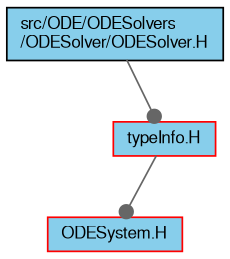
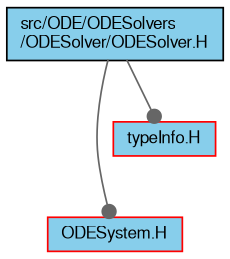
edge "typeInfo.H" -> "ODESystem.H": now "src/ODE/ODESolvers /ODESolver/ODESolver.H" -> "ODESystem.H"
